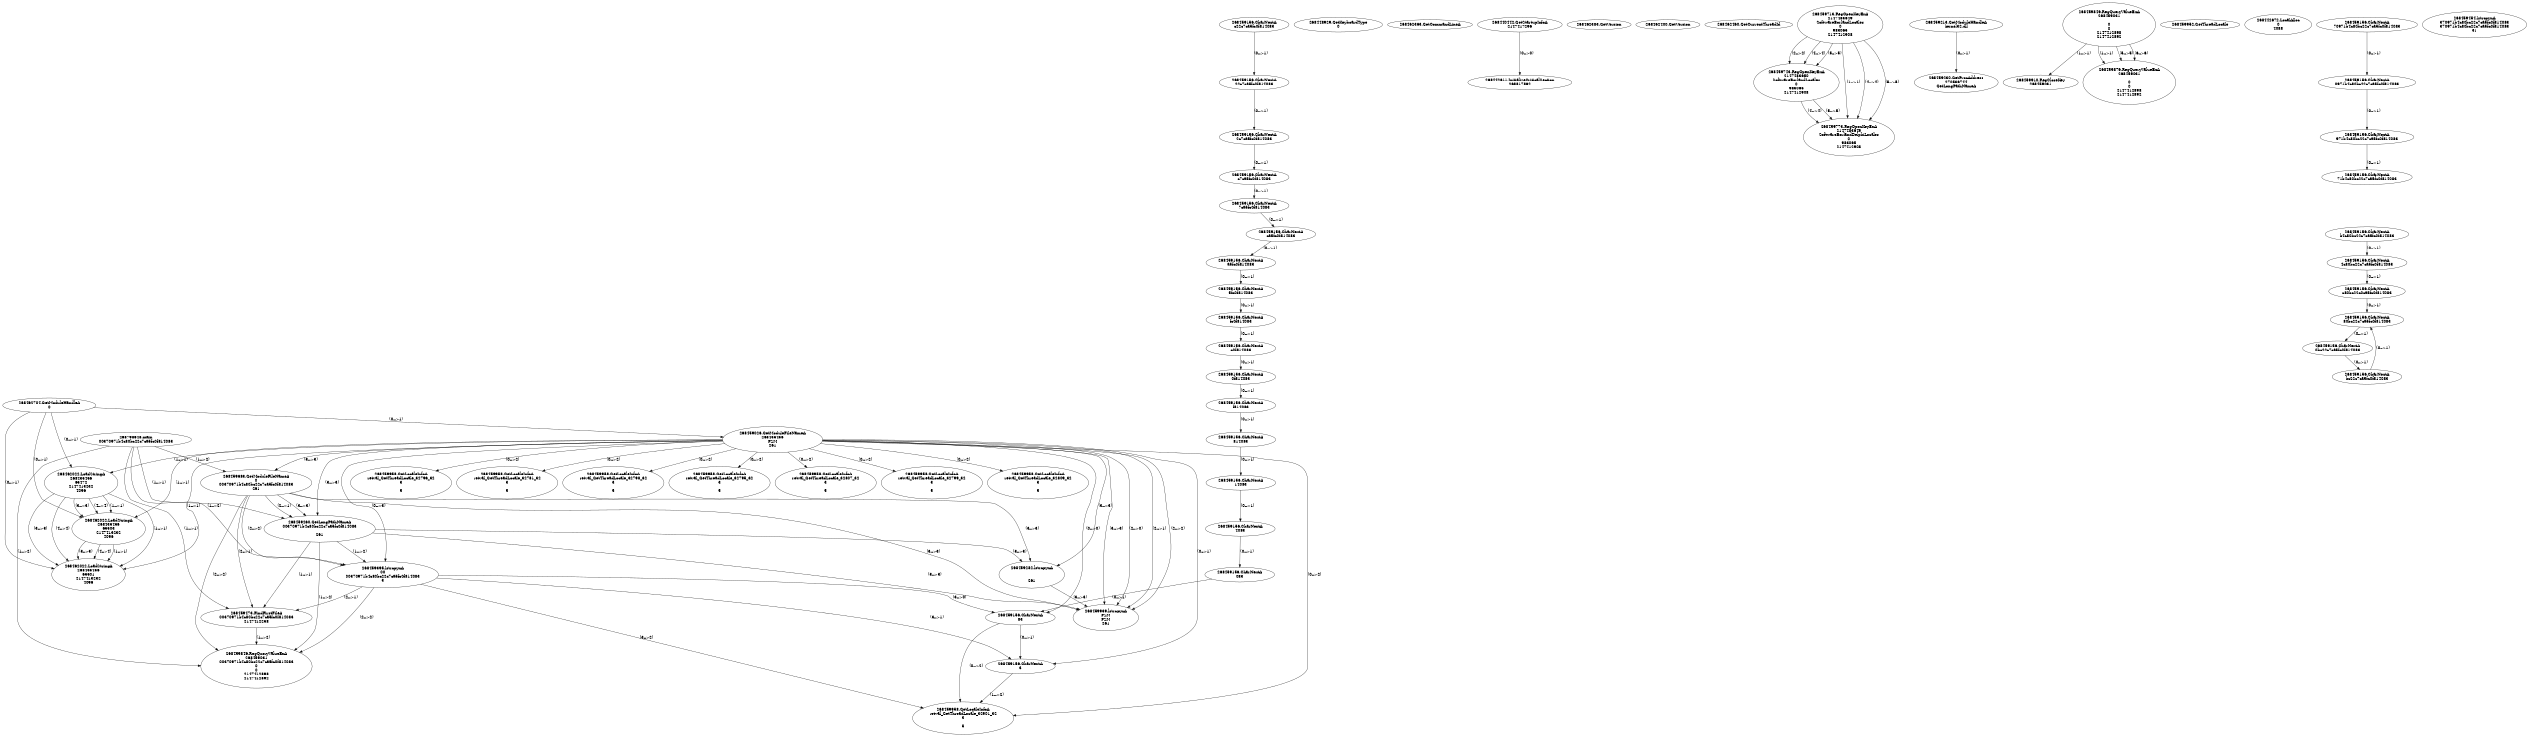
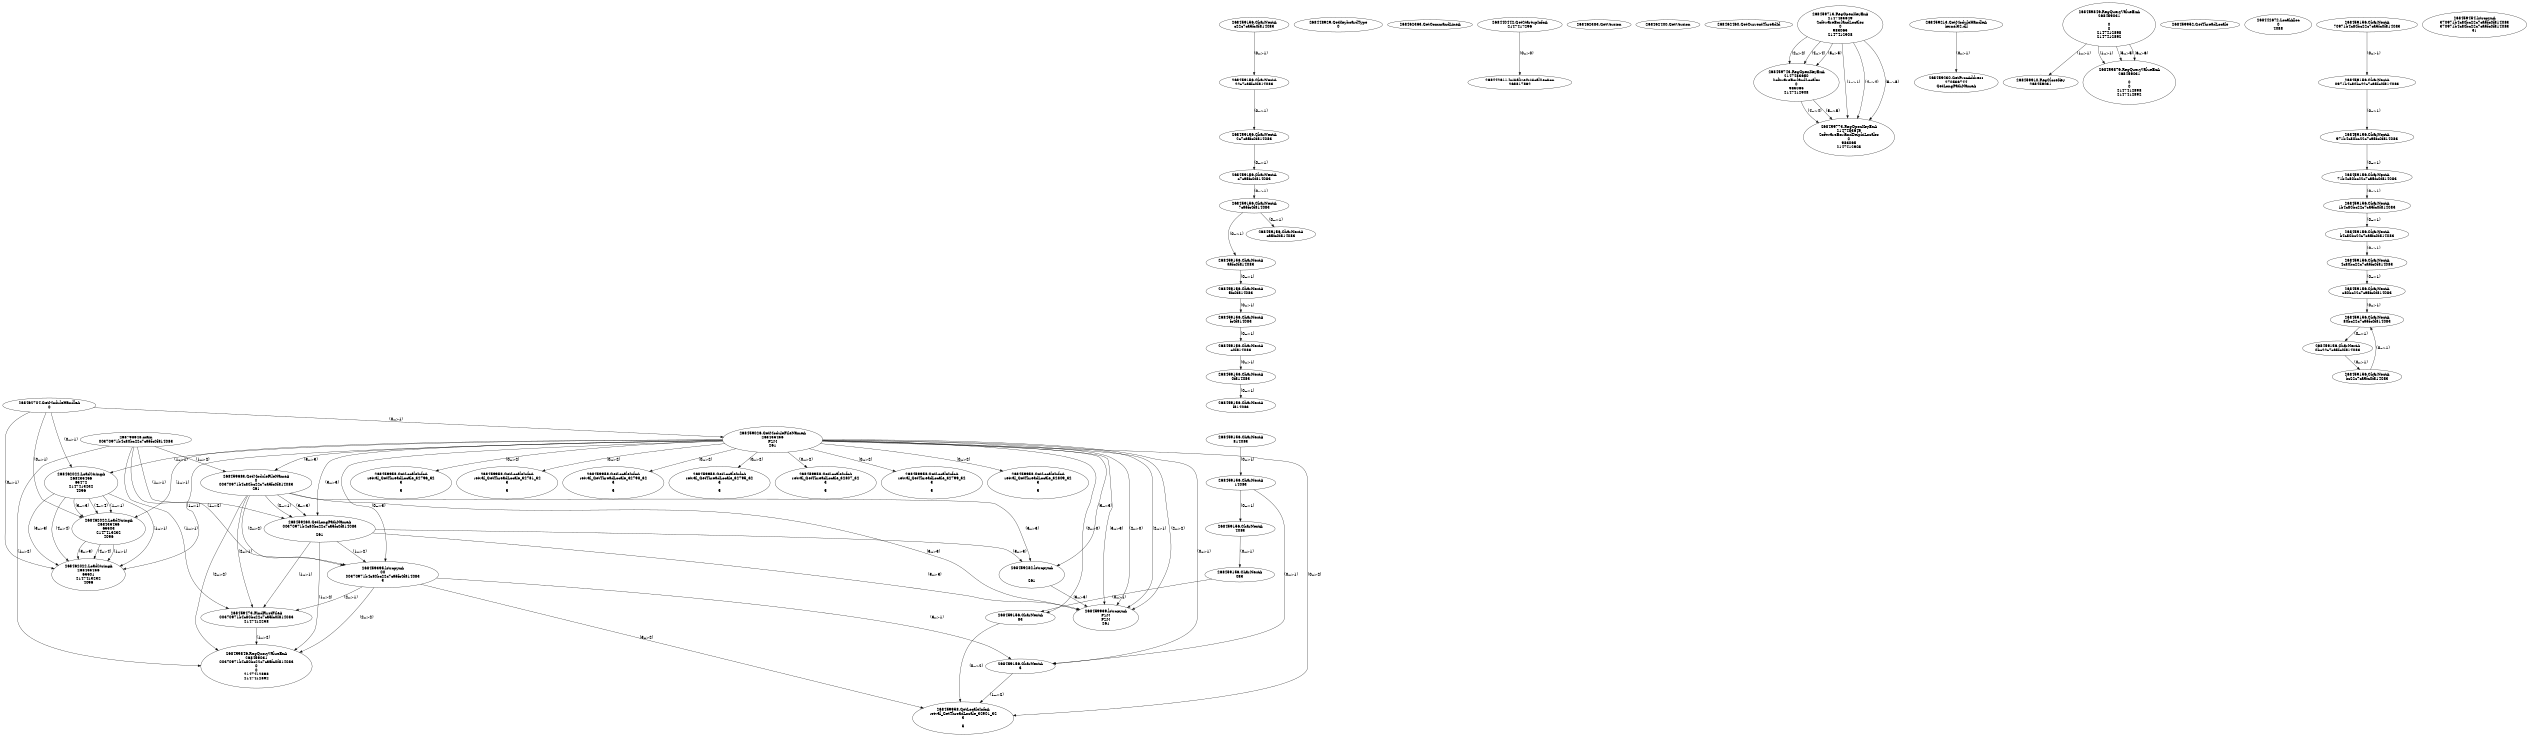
node "268459156.CharNextA 1b4c80bc22c7ca5fc0f814083": added
edge "268459156.CharNextA ca5fc0f814083" -> "268459156.CharNextA a5fc0f814083": now "268459156.CharNextA 7ca5fc0f814083" -> "268459156.CharNextA a5fc0f814083"
node "268459156.CharNextA c80bc22c0ca5fc0f814083": label "268459156.CharNextA c80bc22c0ca5fc0f814083" -> "268459156.CharNextA c80bc22c7ca5fc0f814083"
edge "268459156.CharNextA f814083" -> "268459156.CharNextA 814083": removed, label "(0-->1)"
edge "268459395.lstrcpynA 00 00370971b4c80bc22c7ca5fc0f814083 3" -> "268459156.CharNextA 83": removed, label "(3-->0)"
edge "268459156.CharNextA 83" -> "268459156.CharNextA 3": now "268459156.CharNextA 14083" -> "268459156.CharNextA 3"
